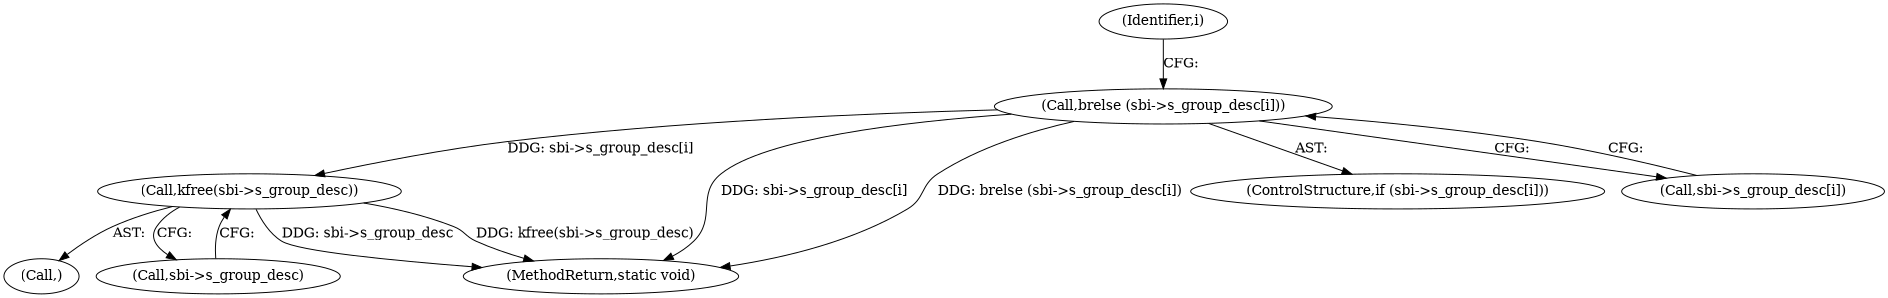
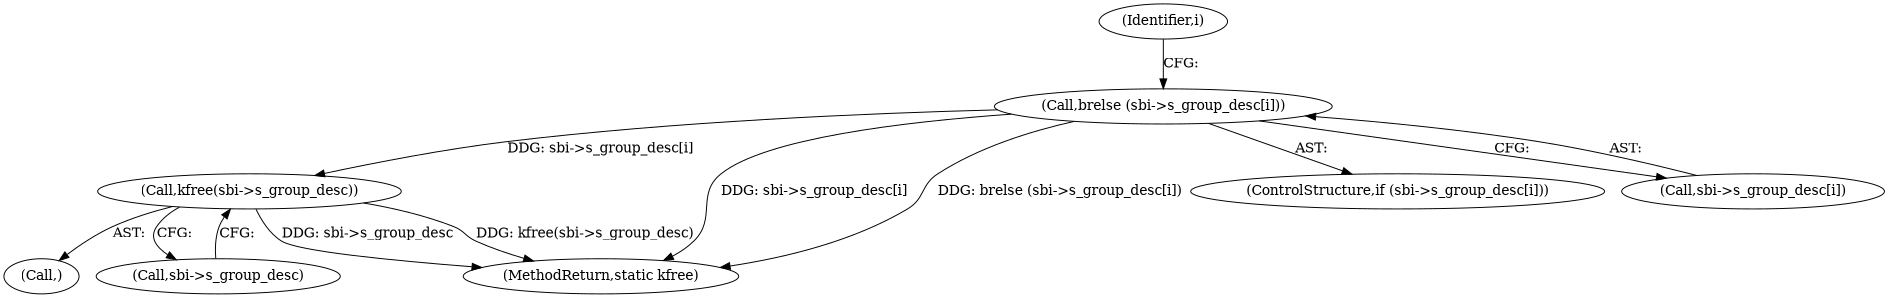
edge "(Call,sbi->s_group_desc[i])" -> "(Call,brelse (sbi->s_group_desc[i]))": label "CFG: " -> "AST: "
node "(MethodReturn,static void)": label "(MethodReturn,static void)" -> "(MethodReturn,static kfree)"
